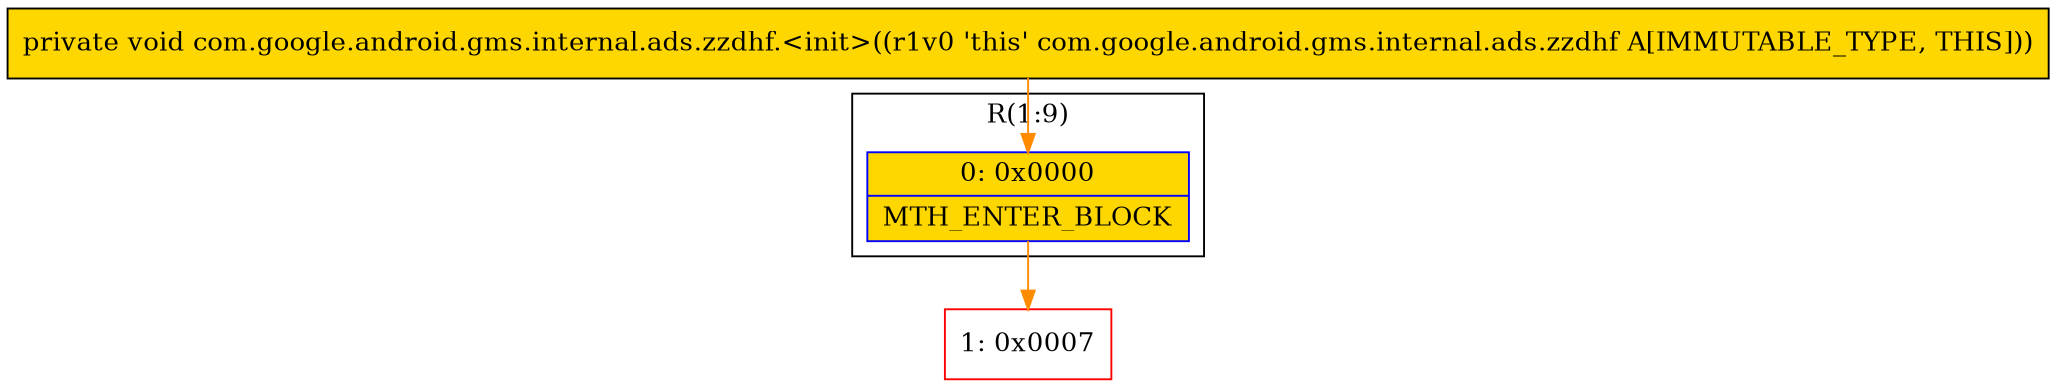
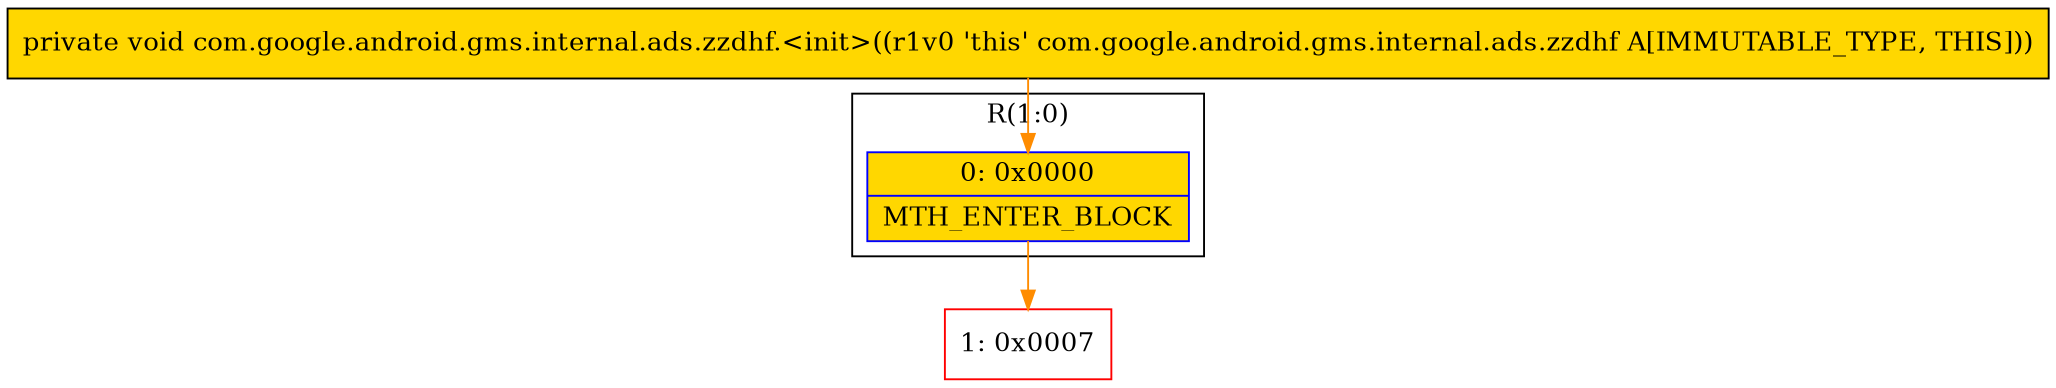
cluster "R(1:9)": label "R(1:9)" -> "R(1:0)"
